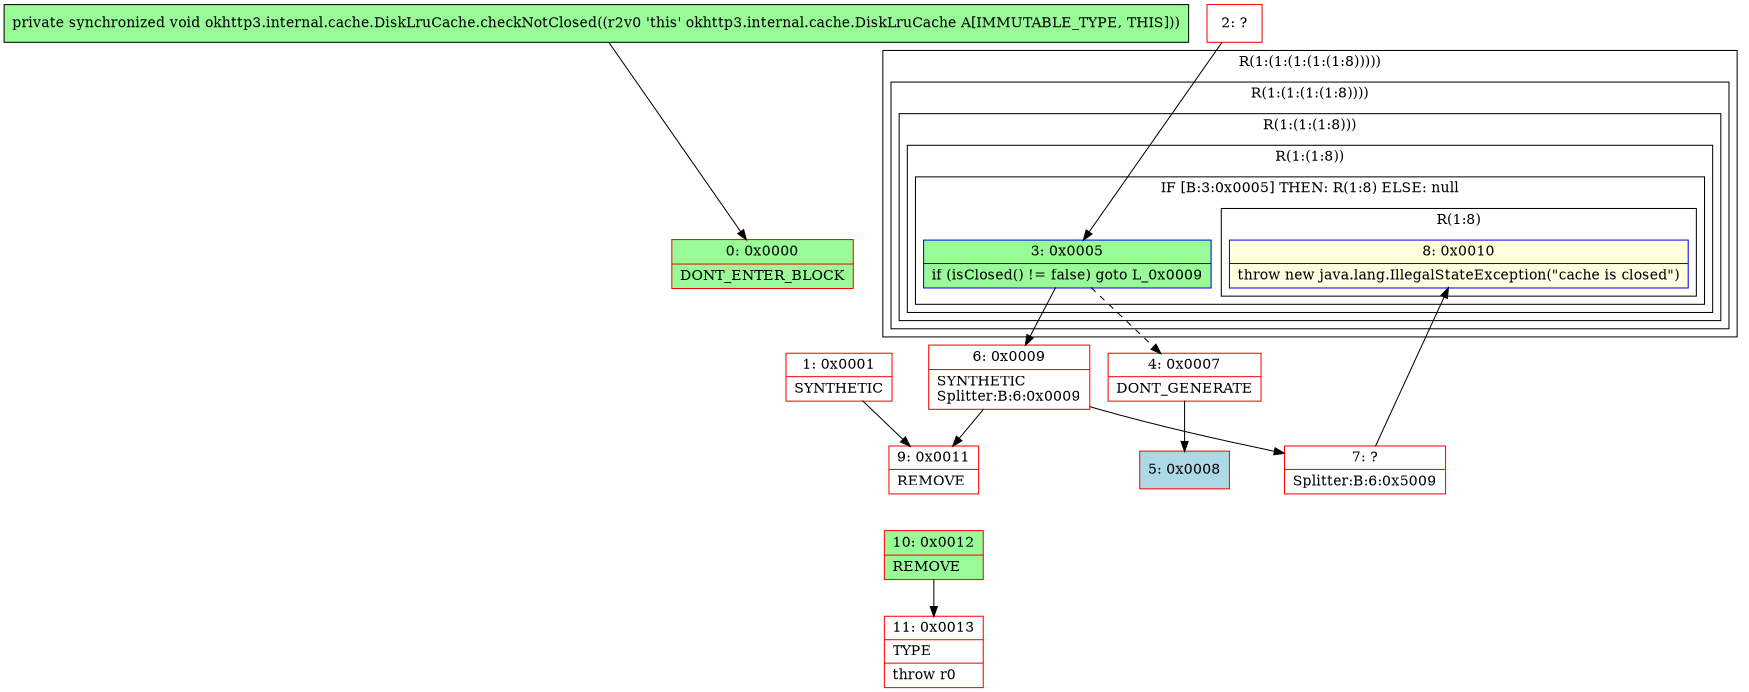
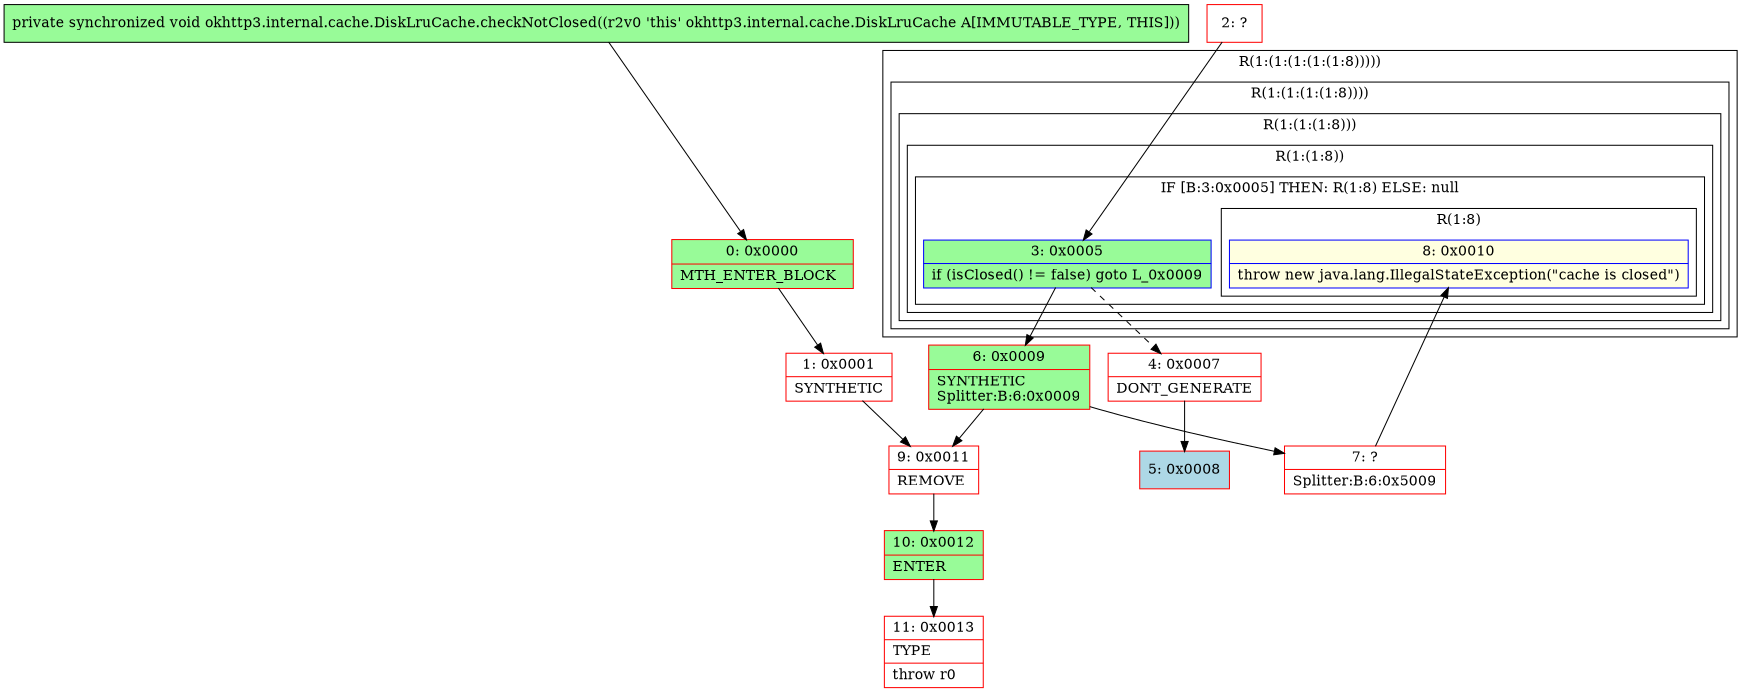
node "0: 0x0000": text "DONT_ENTER_BLOCK" -> "MTH_ENTER_BLOCK"
edge "0: 0x0000" -> "1: 0x0001": added
node "6: 0x0009": fillcolor white -> palegreen
edge "9: 0x0011" -> "10: 0x0012": added
node "10: 0x0012": text "REMOVE" -> "ENTER"
